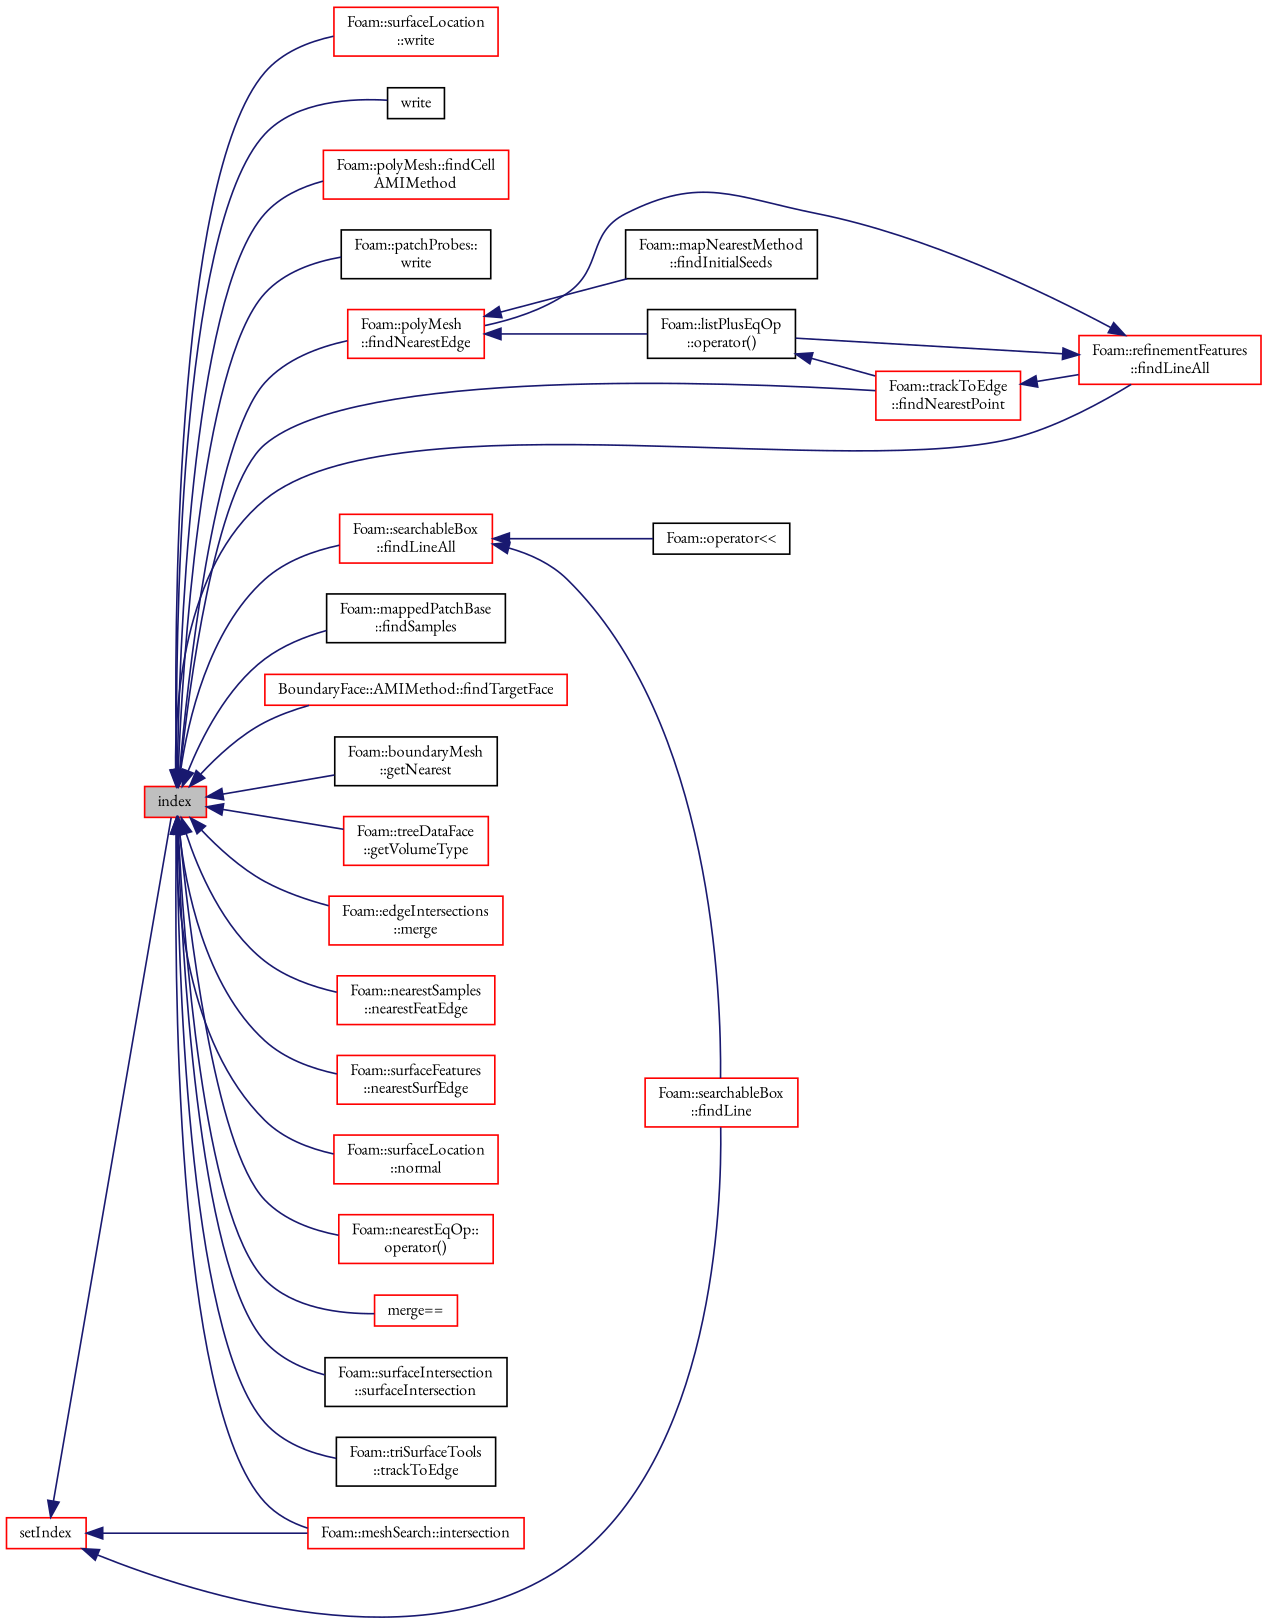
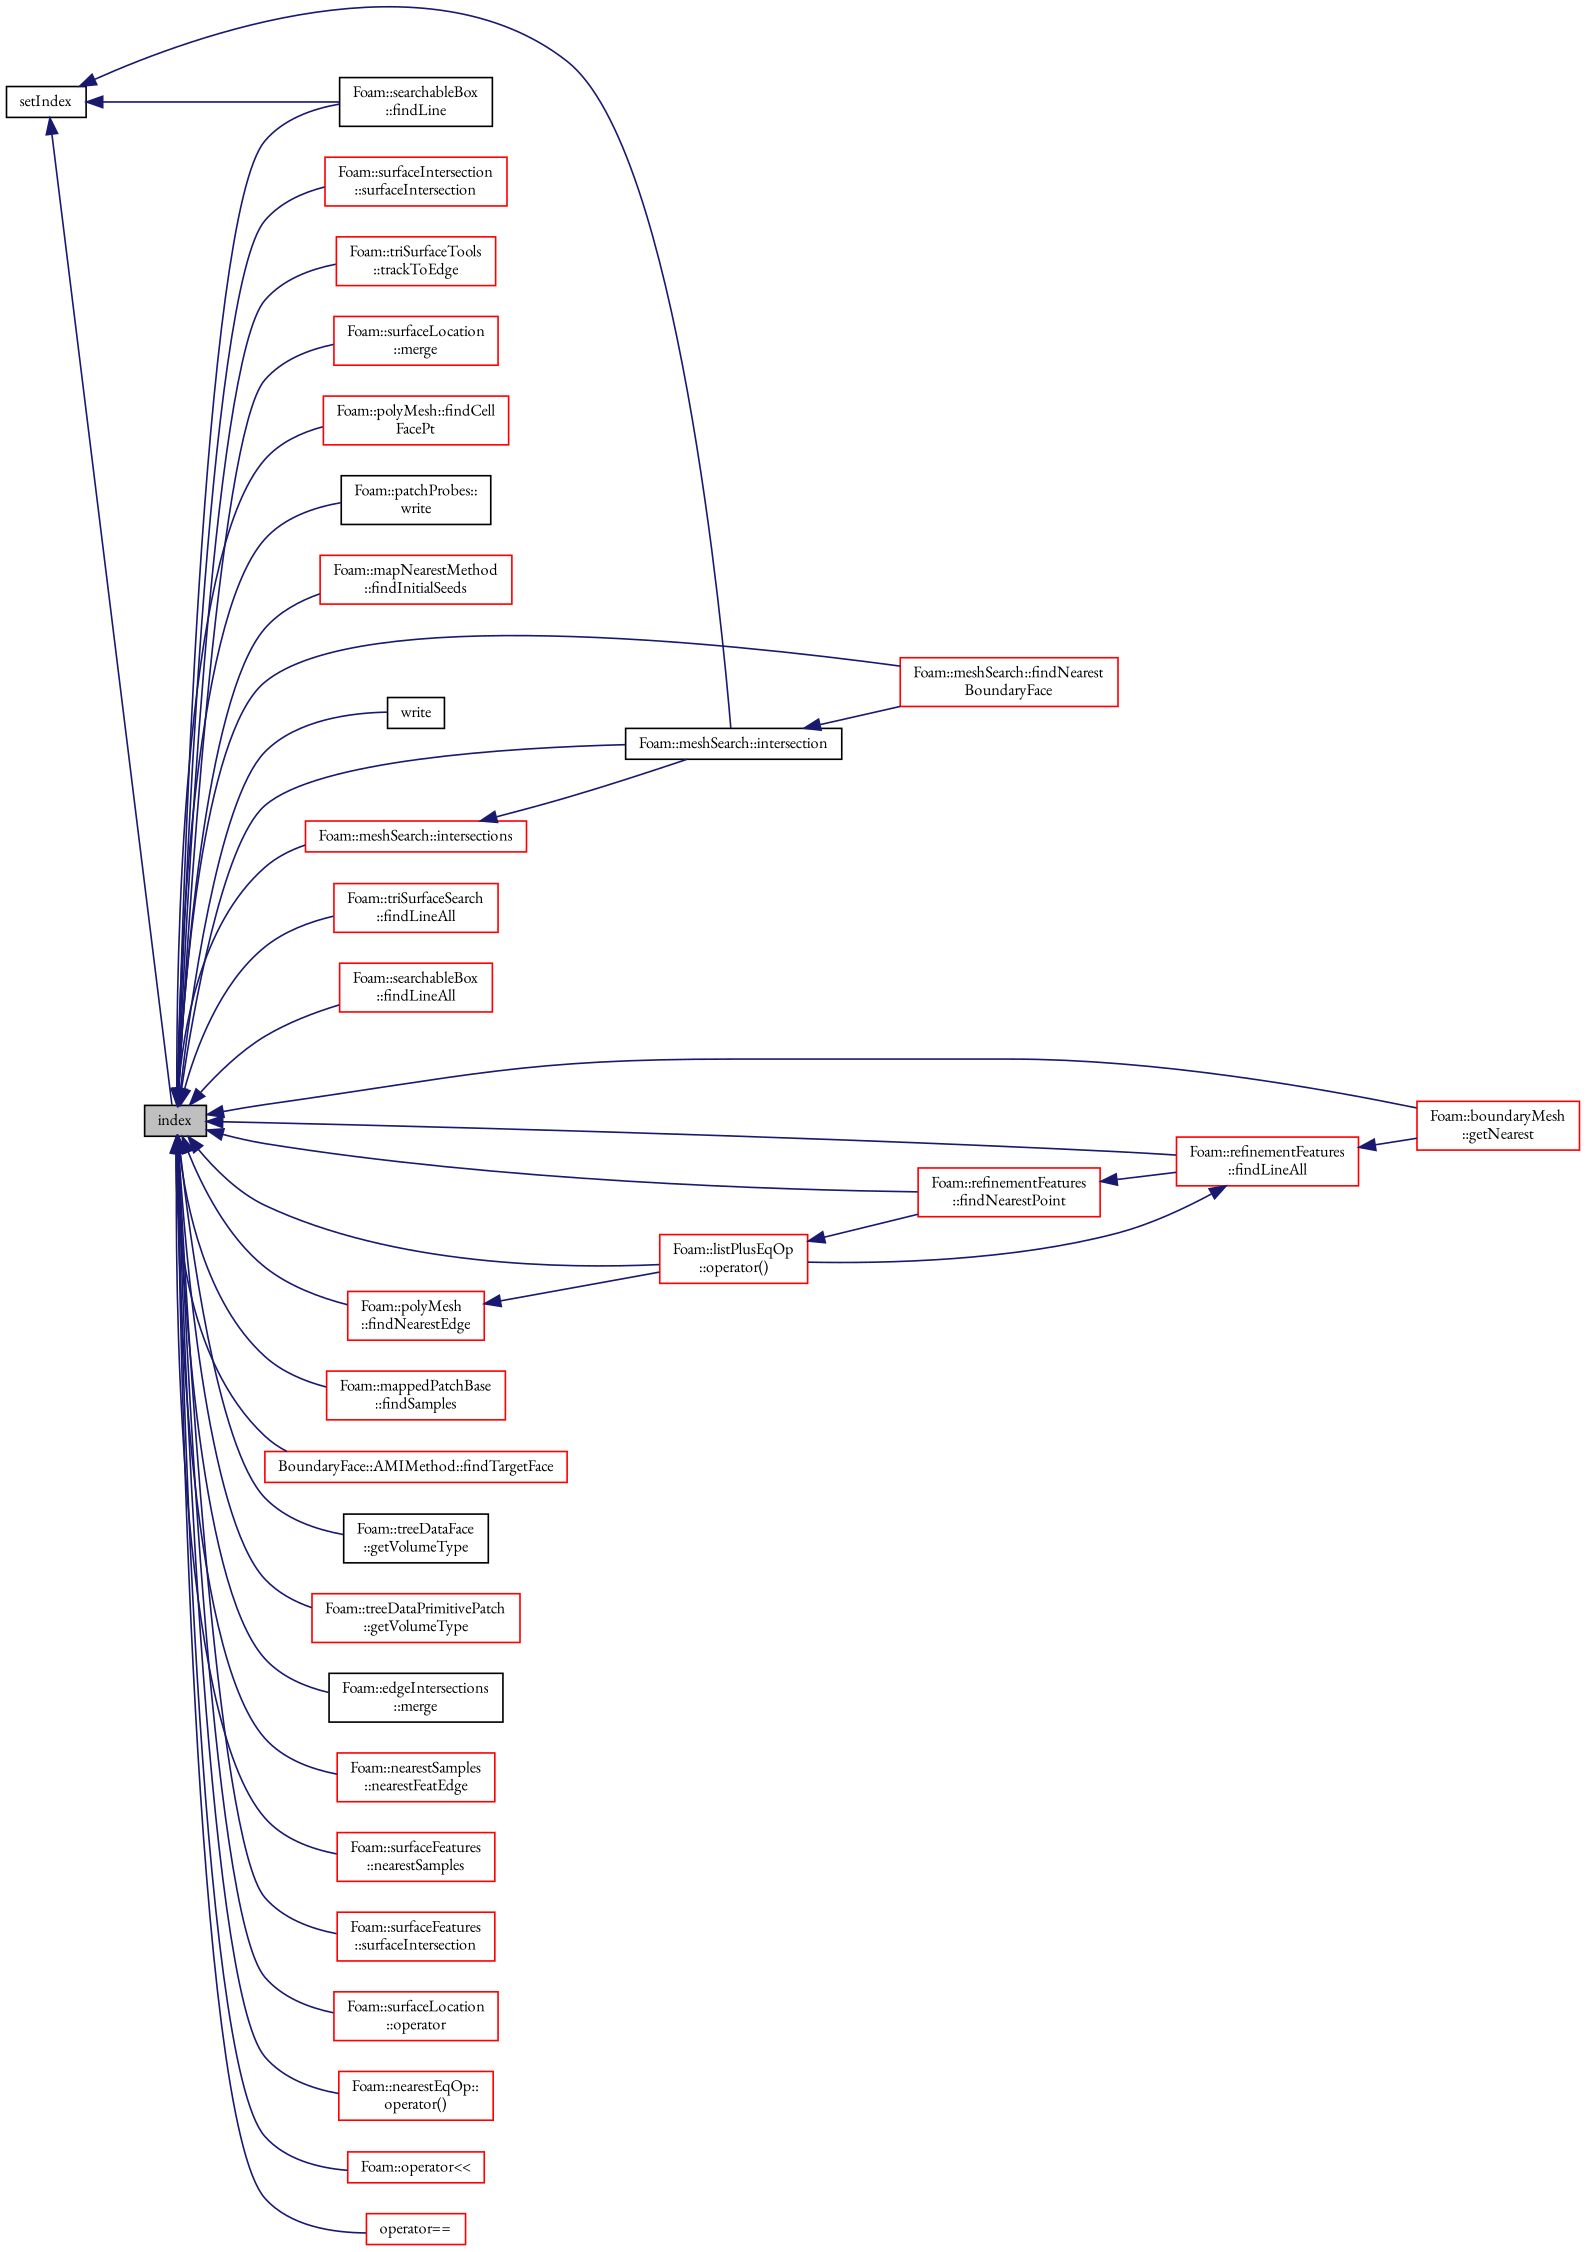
node "Foam::surfaceLocation ::write": label "Foam::surfaceLocation ::write" -> "Foam::surfaceLocation ::merge"
node "Foam::polyMesh::findCell AMIMethod": label "Foam::polyMesh::findCell AMIMethod" -> "Foam::polyMesh::findCell FacePt"
edge "Foam::polyMesh ::findNearestEdge" -> "Foam::refinementFeatures ::findLineAll": now "Foam::boundaryMesh ::getNearest" -> "Foam::refinementFeatures ::findLineAll"
node "Foam::mapNearestMethod ::findInitialSeeds": color black -> red
edge "Foam::mapNearestMethod ::findInitialSeeds" -> "Foam::polyMesh ::findNearestEdge": now "Foam::mapNearestMethod ::findInitialSeeds" -> "index"
node "Foam::listPlusEqOp ::operator()": color black -> red
node "Foam::trackToEdge ::findNearestPoint": label "Foam::trackToEdge ::findNearestPoint" -> "Foam::refinementFeatures ::findNearestPoint"
edge "Foam::operator<<" -> "Foam::searchableBox ::findLineAll": now "Foam::operator<<" -> "index"
node "Foam::operator<<": color black -> red
node "Foam::mappedPatchBase ::findSamples": color black -> red
node "Foam::meshSearch::findNearest BoundaryFace": added
node "Foam::boundaryMesh ::getNearest": color black -> red
edge "Foam::searchableBox ::findLine" -> "Foam::searchableBox ::findLineAll": now "Foam::searchableBox ::findLine" -> "index"
node "index": color red -> black
node "Foam::meshSearch::intersections": added
node "Foam::treeDataFace ::getVolumeType": color red -> black
node "Foam::triSurfaceSearch ::findLineAll": added
node "Foam::edgeIntersections ::merge": color red -> black
node "Foam::surfaceFeatures ::nearestSurfEdge": label "Foam::surfaceFeatures ::nearestSurfEdge" -> "Foam::surfaceFeatures ::surfaceIntersection"
node "Foam::searchableBox ::findLine": color red -> black
node "Foam::surfaceLocation ::normal": label "Foam::surfaceLocation ::normal" -> "Foam::surfaceLocation ::operator"
edge "Foam::listPlusEqOp ::operator()" -> "index": added
node "merge==": label "merge==" -> "operator=="
node "Foam::surfaceIntersection ::surfaceIntersection": color black -> red
node "Foam::triSurfaceTools ::trackToEdge": color black -> red
node "setIndex": color red -> black
node "Foam::meshSearch::intersection": color red -> black
node "Foam::treeDataPrimitivePatch ::getVolumeType": added
node "Foam::surfaceFeatures ::nearestSamples": added
